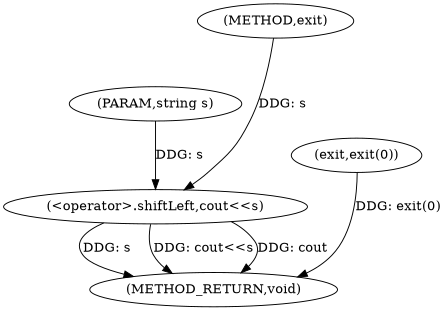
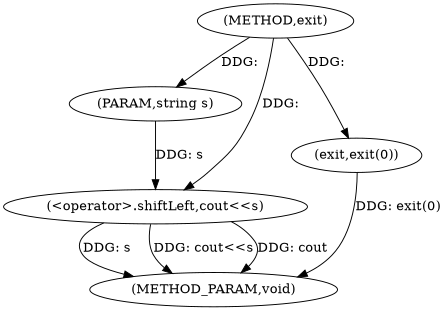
edge "(METHOD,exit)" -> "(PARAM,string s)": added, label "DDG:"
edge "(METHOD,exit)" -> "(exit,exit(0))": added, label "DDG:"
edge "(METHOD,exit)" -> "(<operator>.shiftLeft,cout<<s)": label "DDG: s" -> "DDG: "
node "(METHOD_RETURN,void)": label "(METHOD_RETURN,void)" -> "(METHOD_PARAM,void)"
